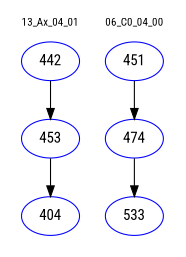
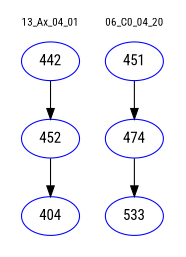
cluster "06_C0_04_00": label "06_C0_04_00" -> "06_C0_04_20"
node "453": label "453" -> "452"
